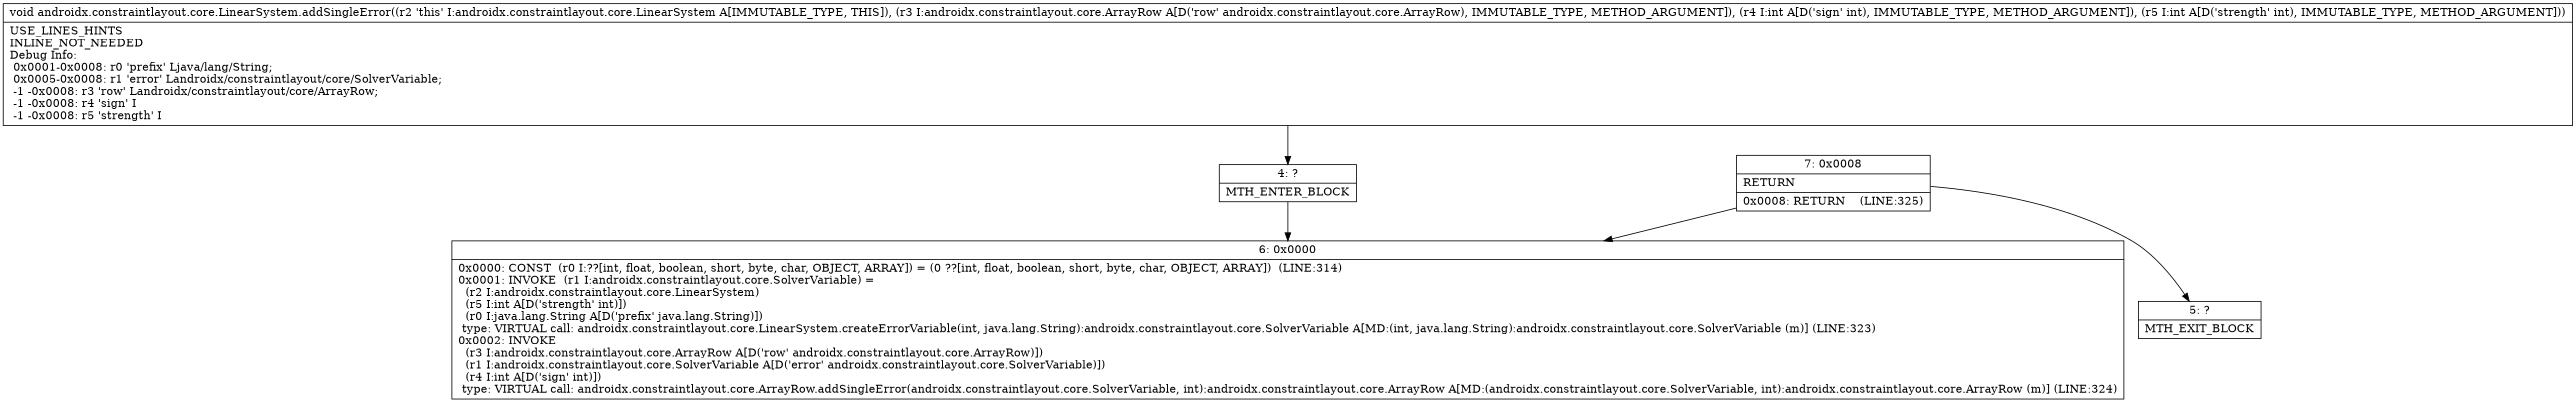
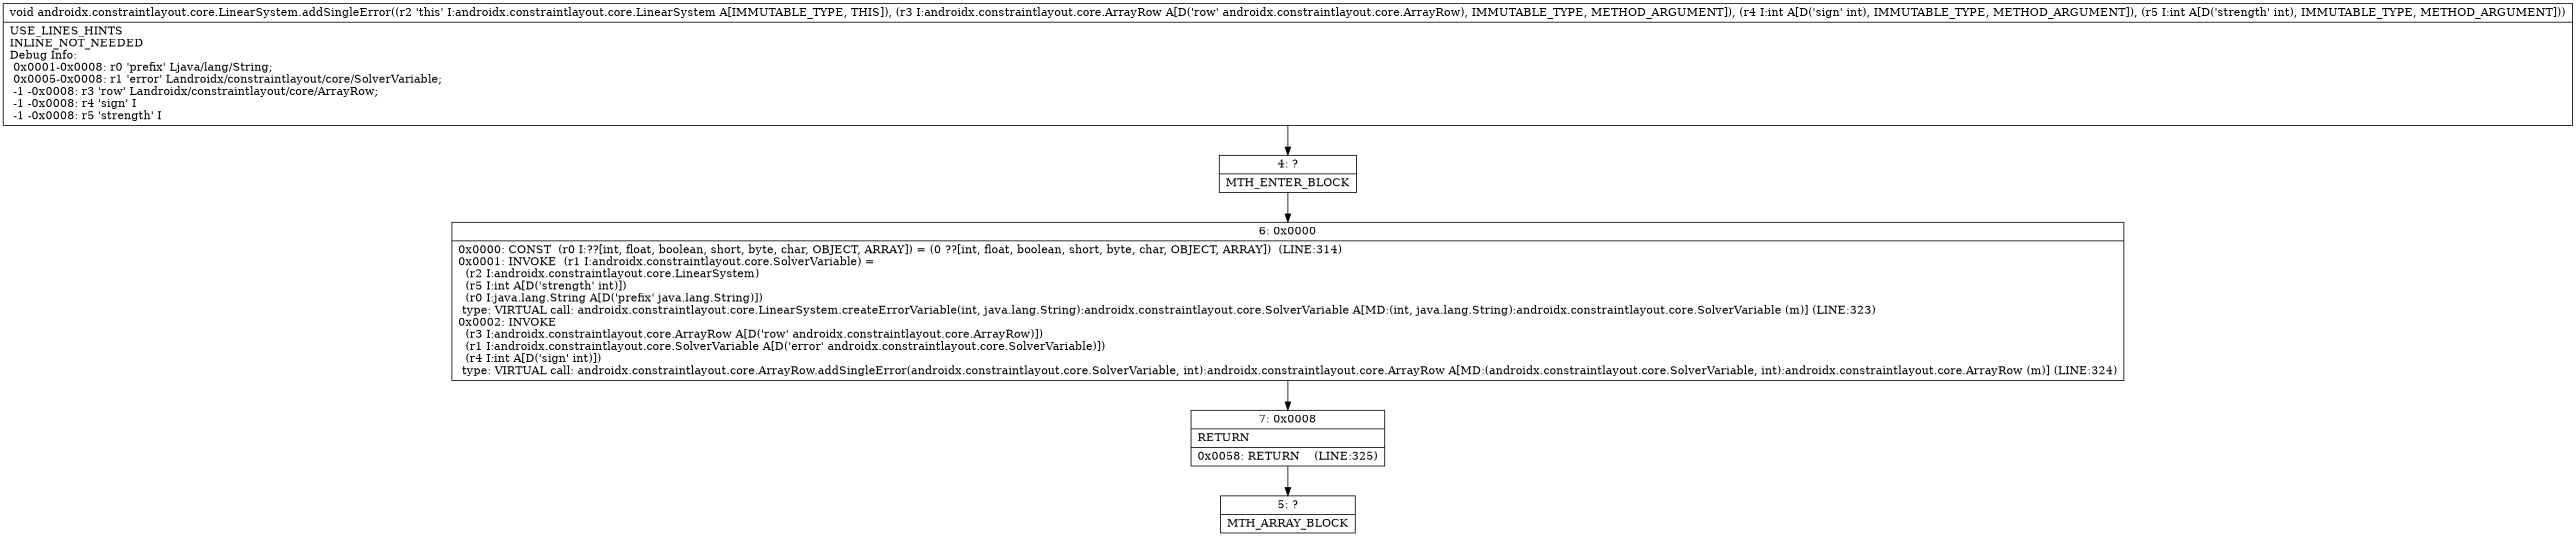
node "7: 0x0008": text "0x0008: RETURN    (LINE:325)" -> "0x0058: RETURN    (LINE:325)"
edge "7: 0x0008" -> "6: 0x0000": reversed
node "5: ?": text "MTH_EXIT_BLOCK" -> "MTH_ARRAY_BLOCK"
